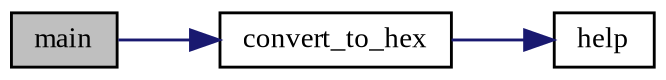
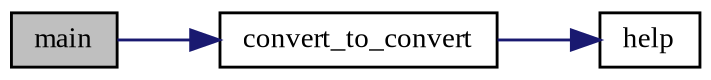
node "convert_to_hex": label "convert_to_hex" -> "convert_to_convert"
